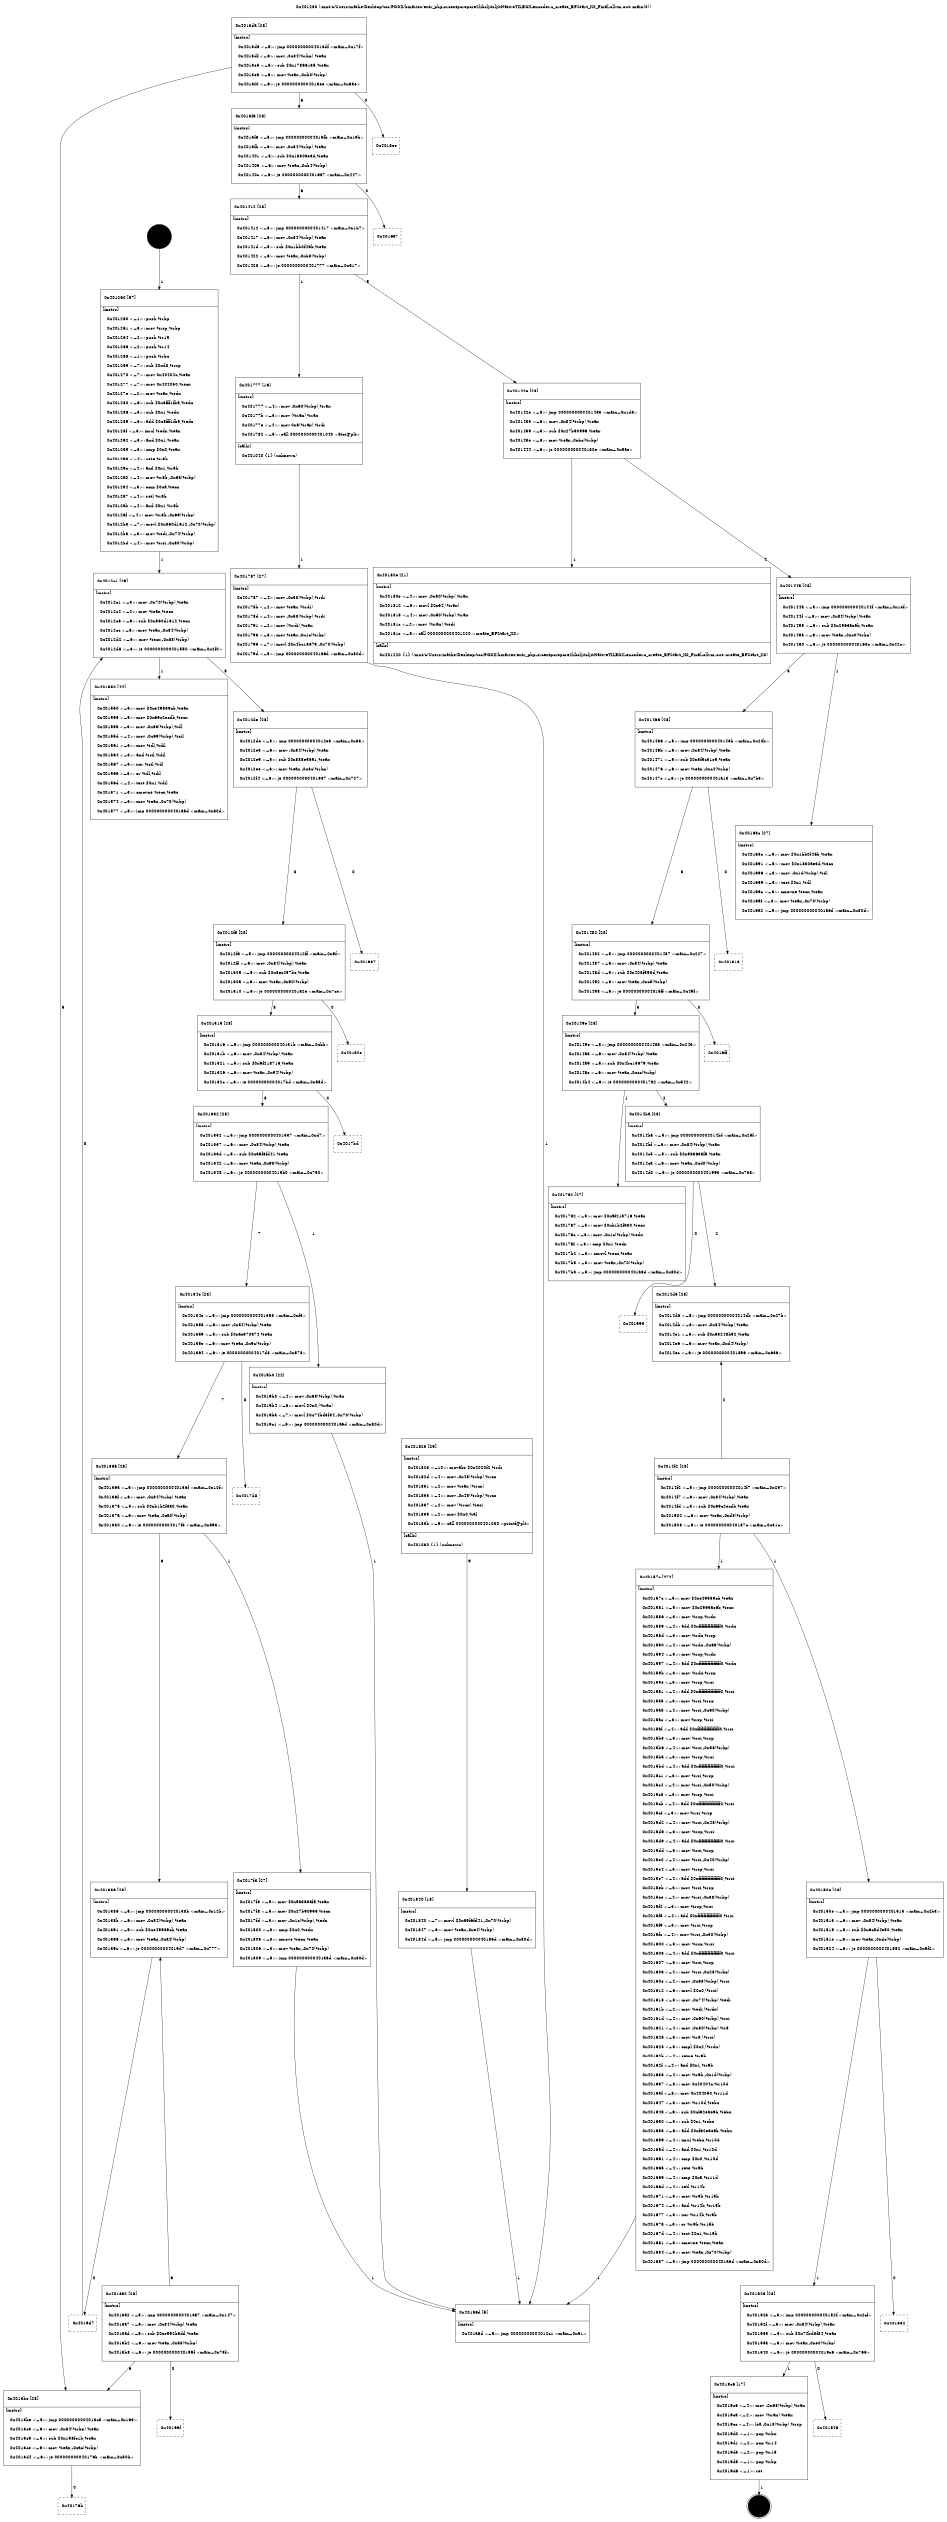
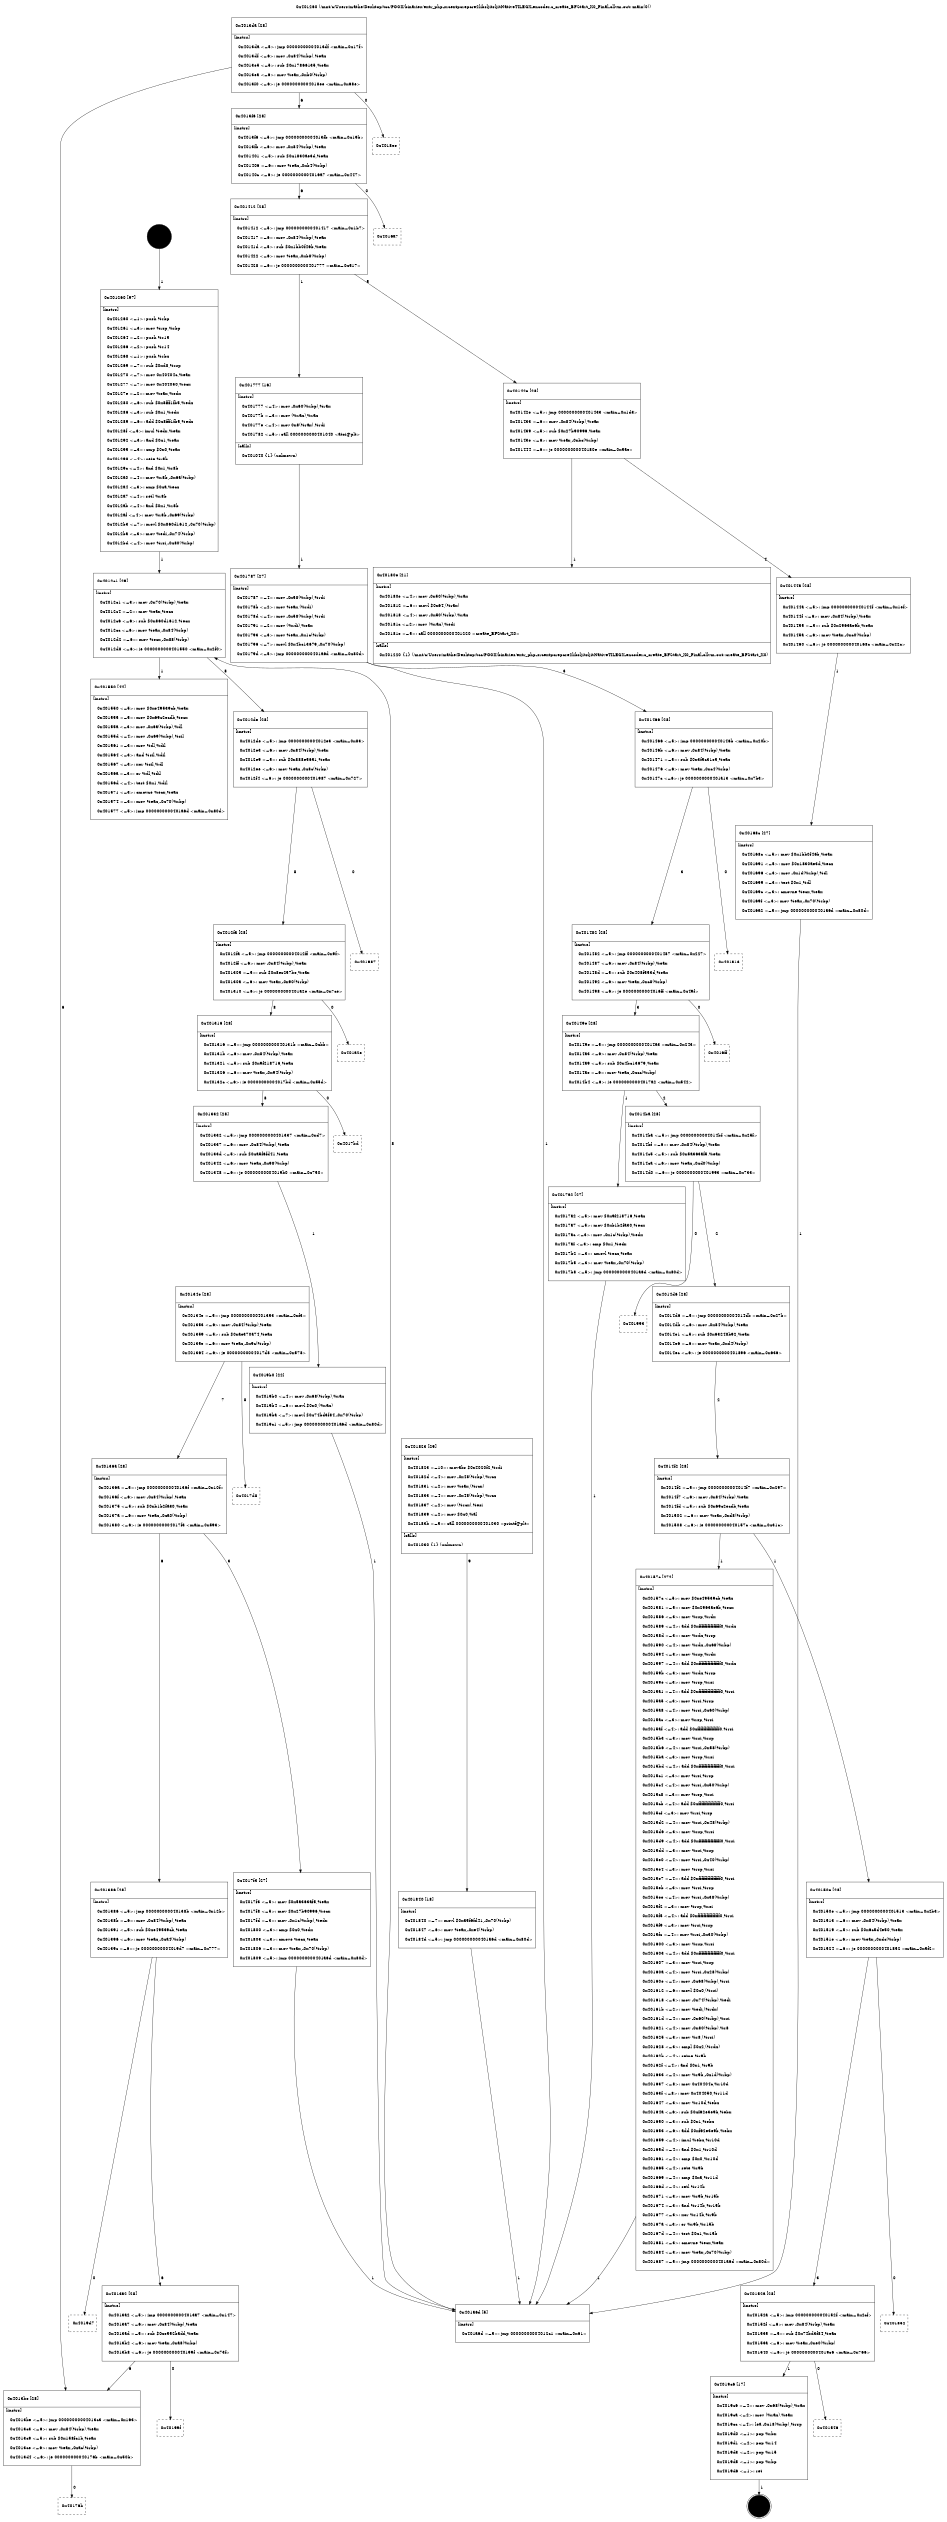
edge "0x40144a [28]" -> "0x401466 [28]": now "0x401787 [27]" -> "0x401466 [28]"
edge "0x401332 [28]" -> "0x40134e [28]": removed, label "7"
edge "0x4014f2 [28]" -> "0x4014d6 [28]": reversed
edge "0x4019d7" -> "0x4012c1 [29]": now "0x401a6d [5]" -> "0x4012c1 [29]"
edge "0x40136a [28]" -> "0x4017f3 [27]": label " 1" -> " 3"
edge "0x40168c [27]" -> "0x401a6d [5]": added, label "1"
edge "0x4017a2 [27]" -> "0x401a6d [5]": added, label "1"
edge "0x4013a2 [28]" -> "0x401386 [28]": reversed
edge "0x40150e [28]" -> "0x40152a [28]": label " 1" -> " 3"
